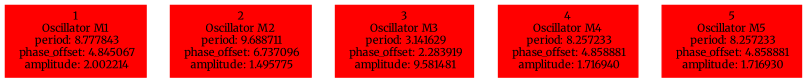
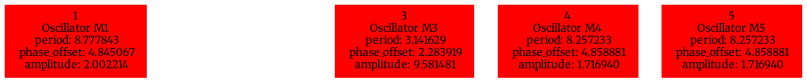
node "2": removed
node "5": text "amplitude: 1.716930" -> "amplitude: 1.716940"
